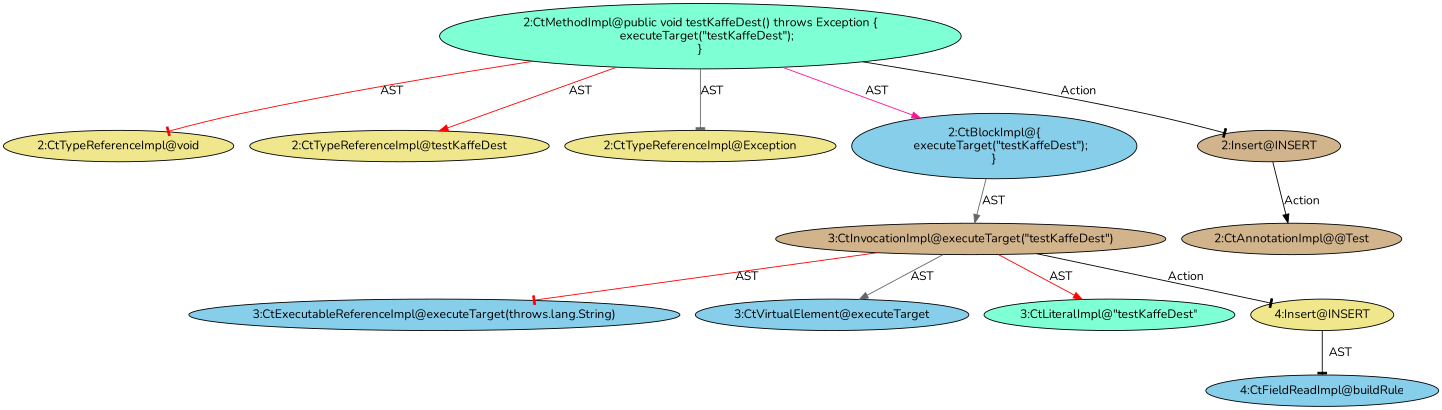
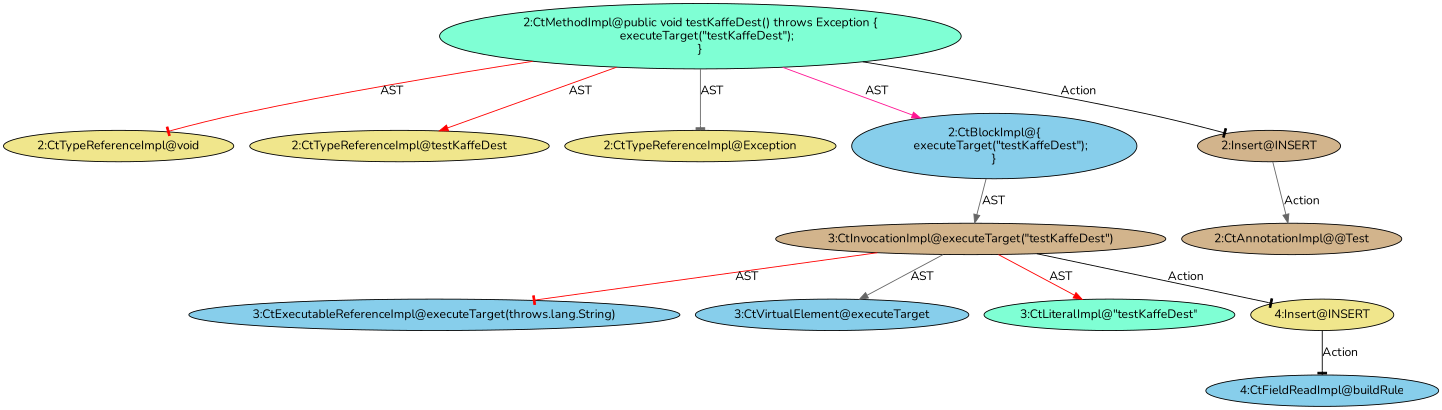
edge "2:Insert@INSERT" -> "2:CtAnnotationImpl@@Test": color black -> gray40
edge "4:Insert@INSERT" -> "4:CtFieldReadImpl@buildRule": label "AST" -> "Action"
